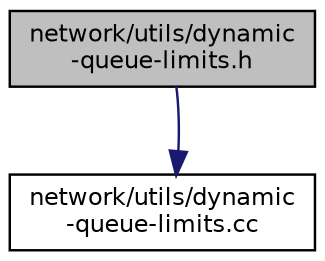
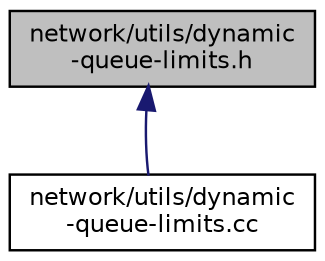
edge "network/utils/dynamic -queue-limits.h" -> "network/utils/dynamic -queue-limits.cc": reversed
